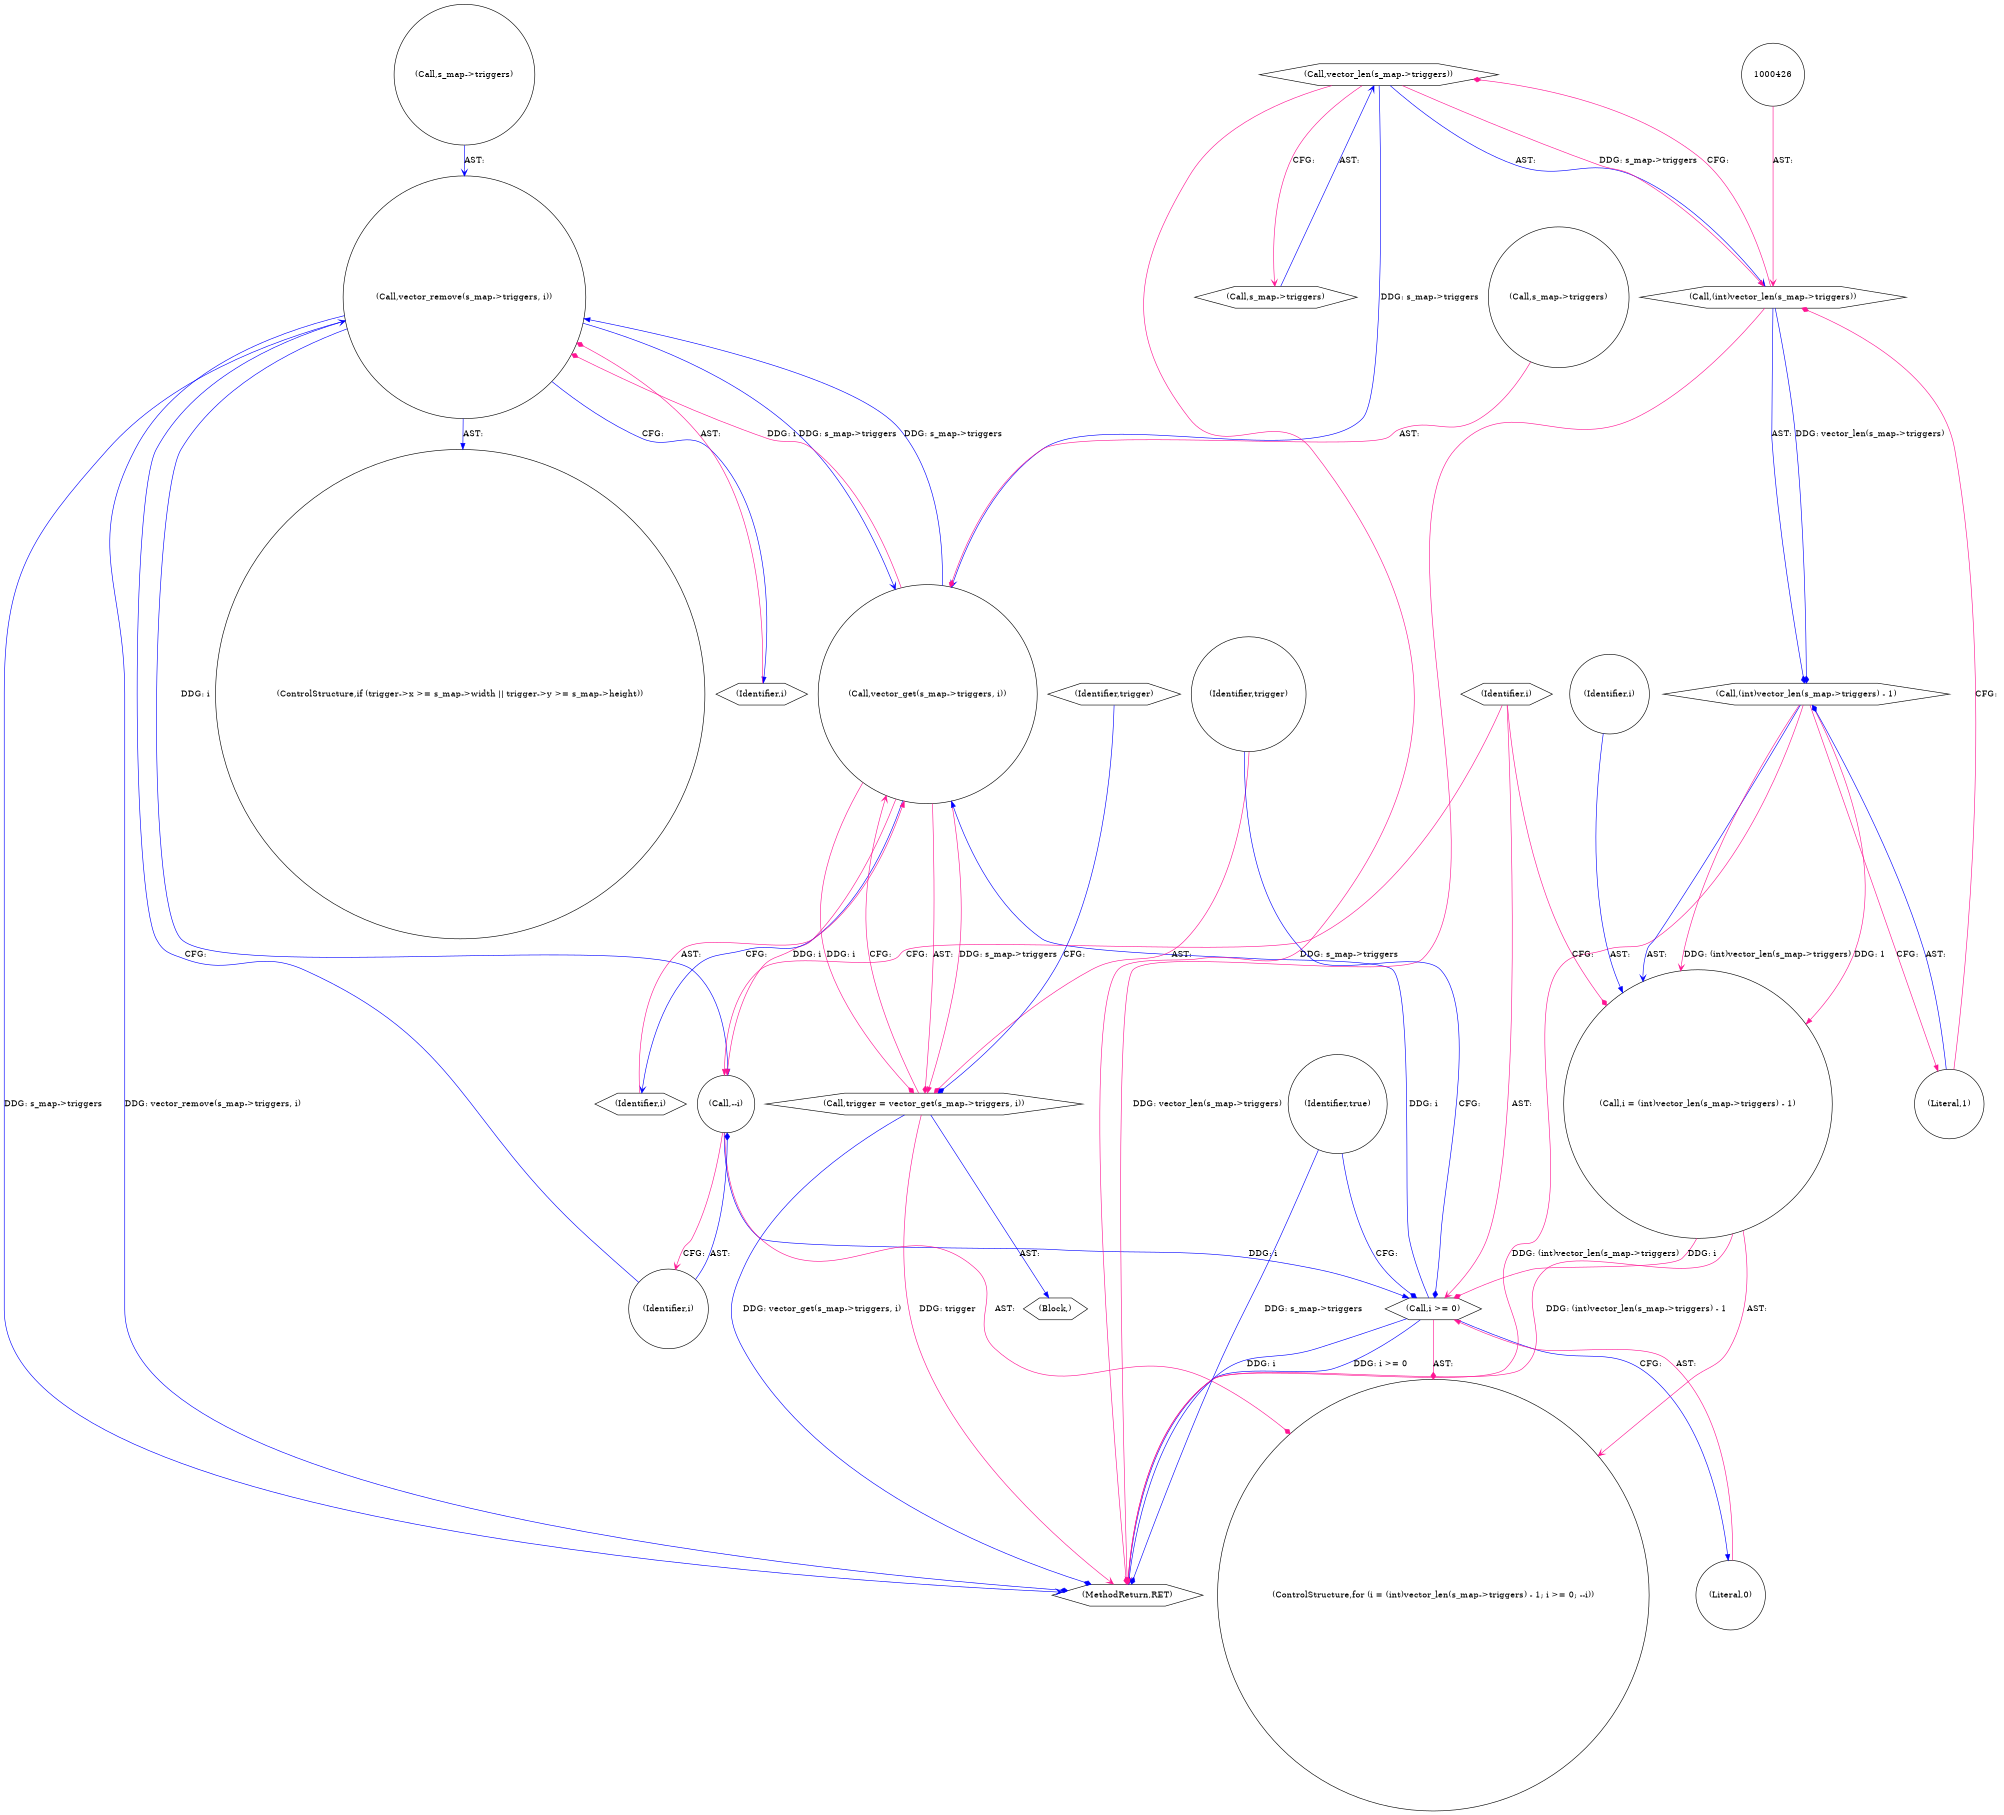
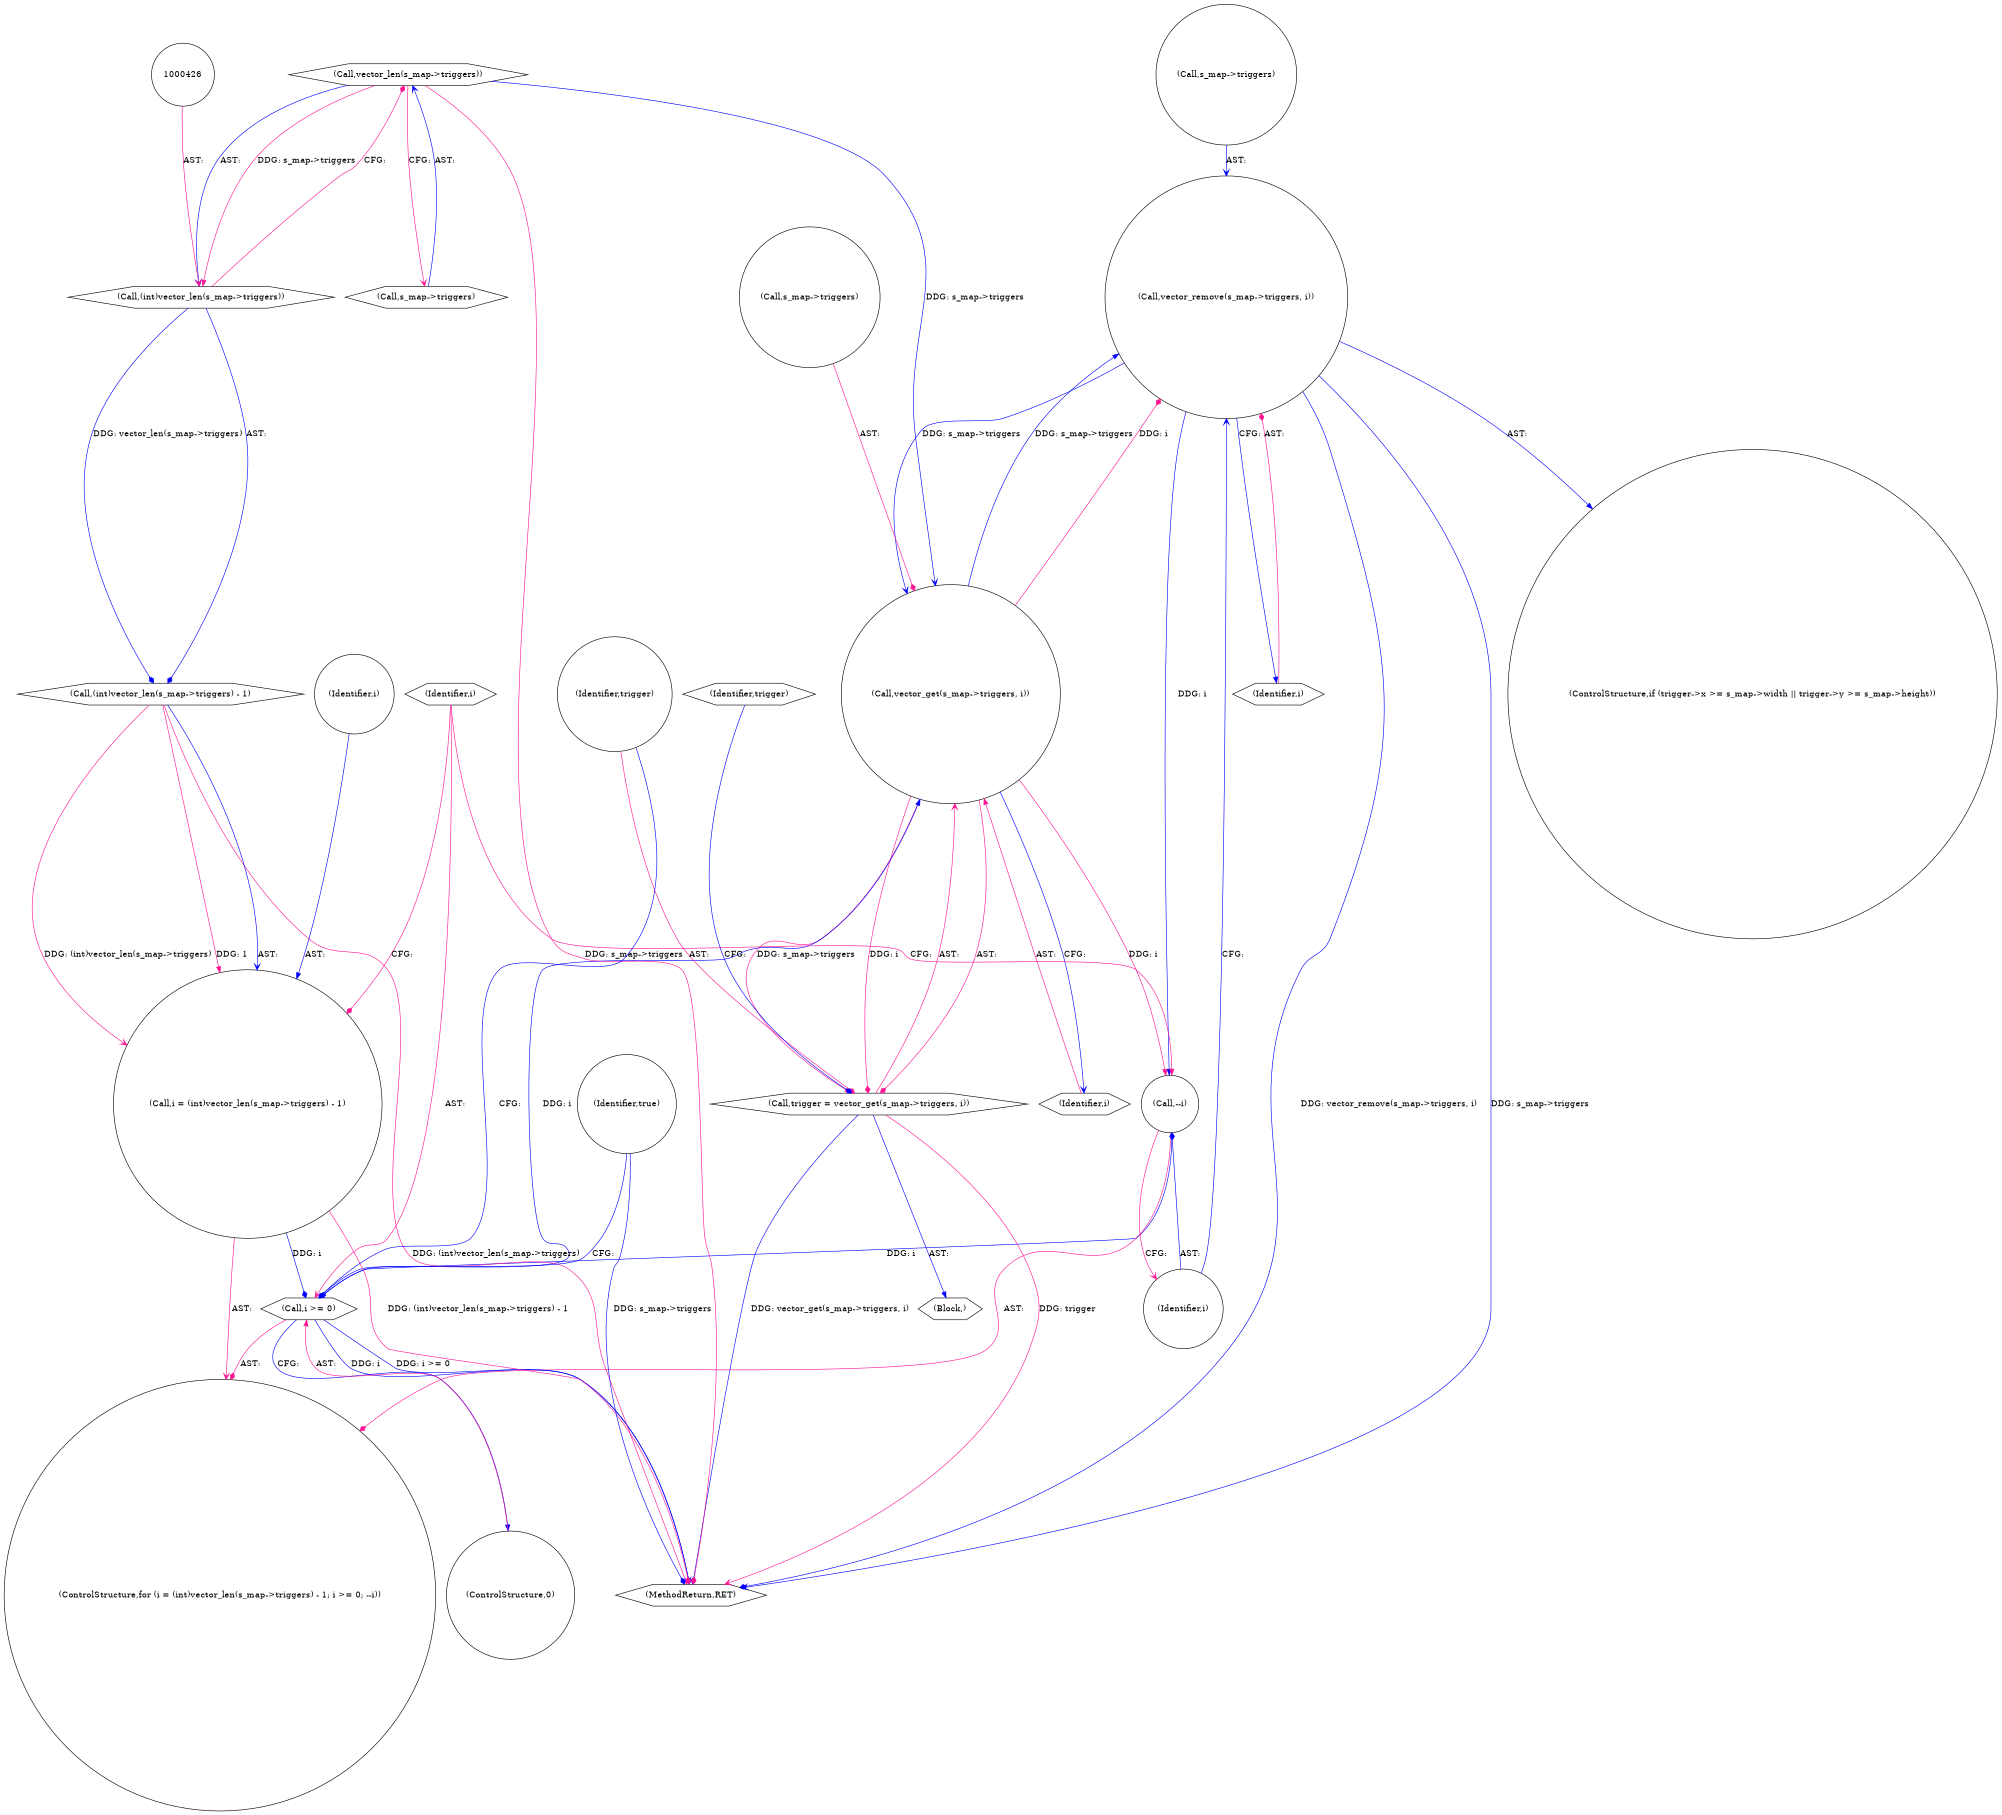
edge "(Call,(int)vector_len(s_map->triggers))" -> "(MethodReturn,RET)": removed, label "DDG: vector_len(s_map->triggers)"
edge "(Call,trigger = vector_get(s_map->triggers, i))" -> "(Call,vector_get(s_map->triggers, i))": label "CFG: " -> "AST: "
node "(Literal,1)": removed
edge "(Call,i = (int)vector_len(s_map->triggers) - 1)" -> "(Call,i >= 0)": color deeppink -> blue
node "(Literal,0)": label "(Literal,0)" -> "(ControlStructure,0)"
